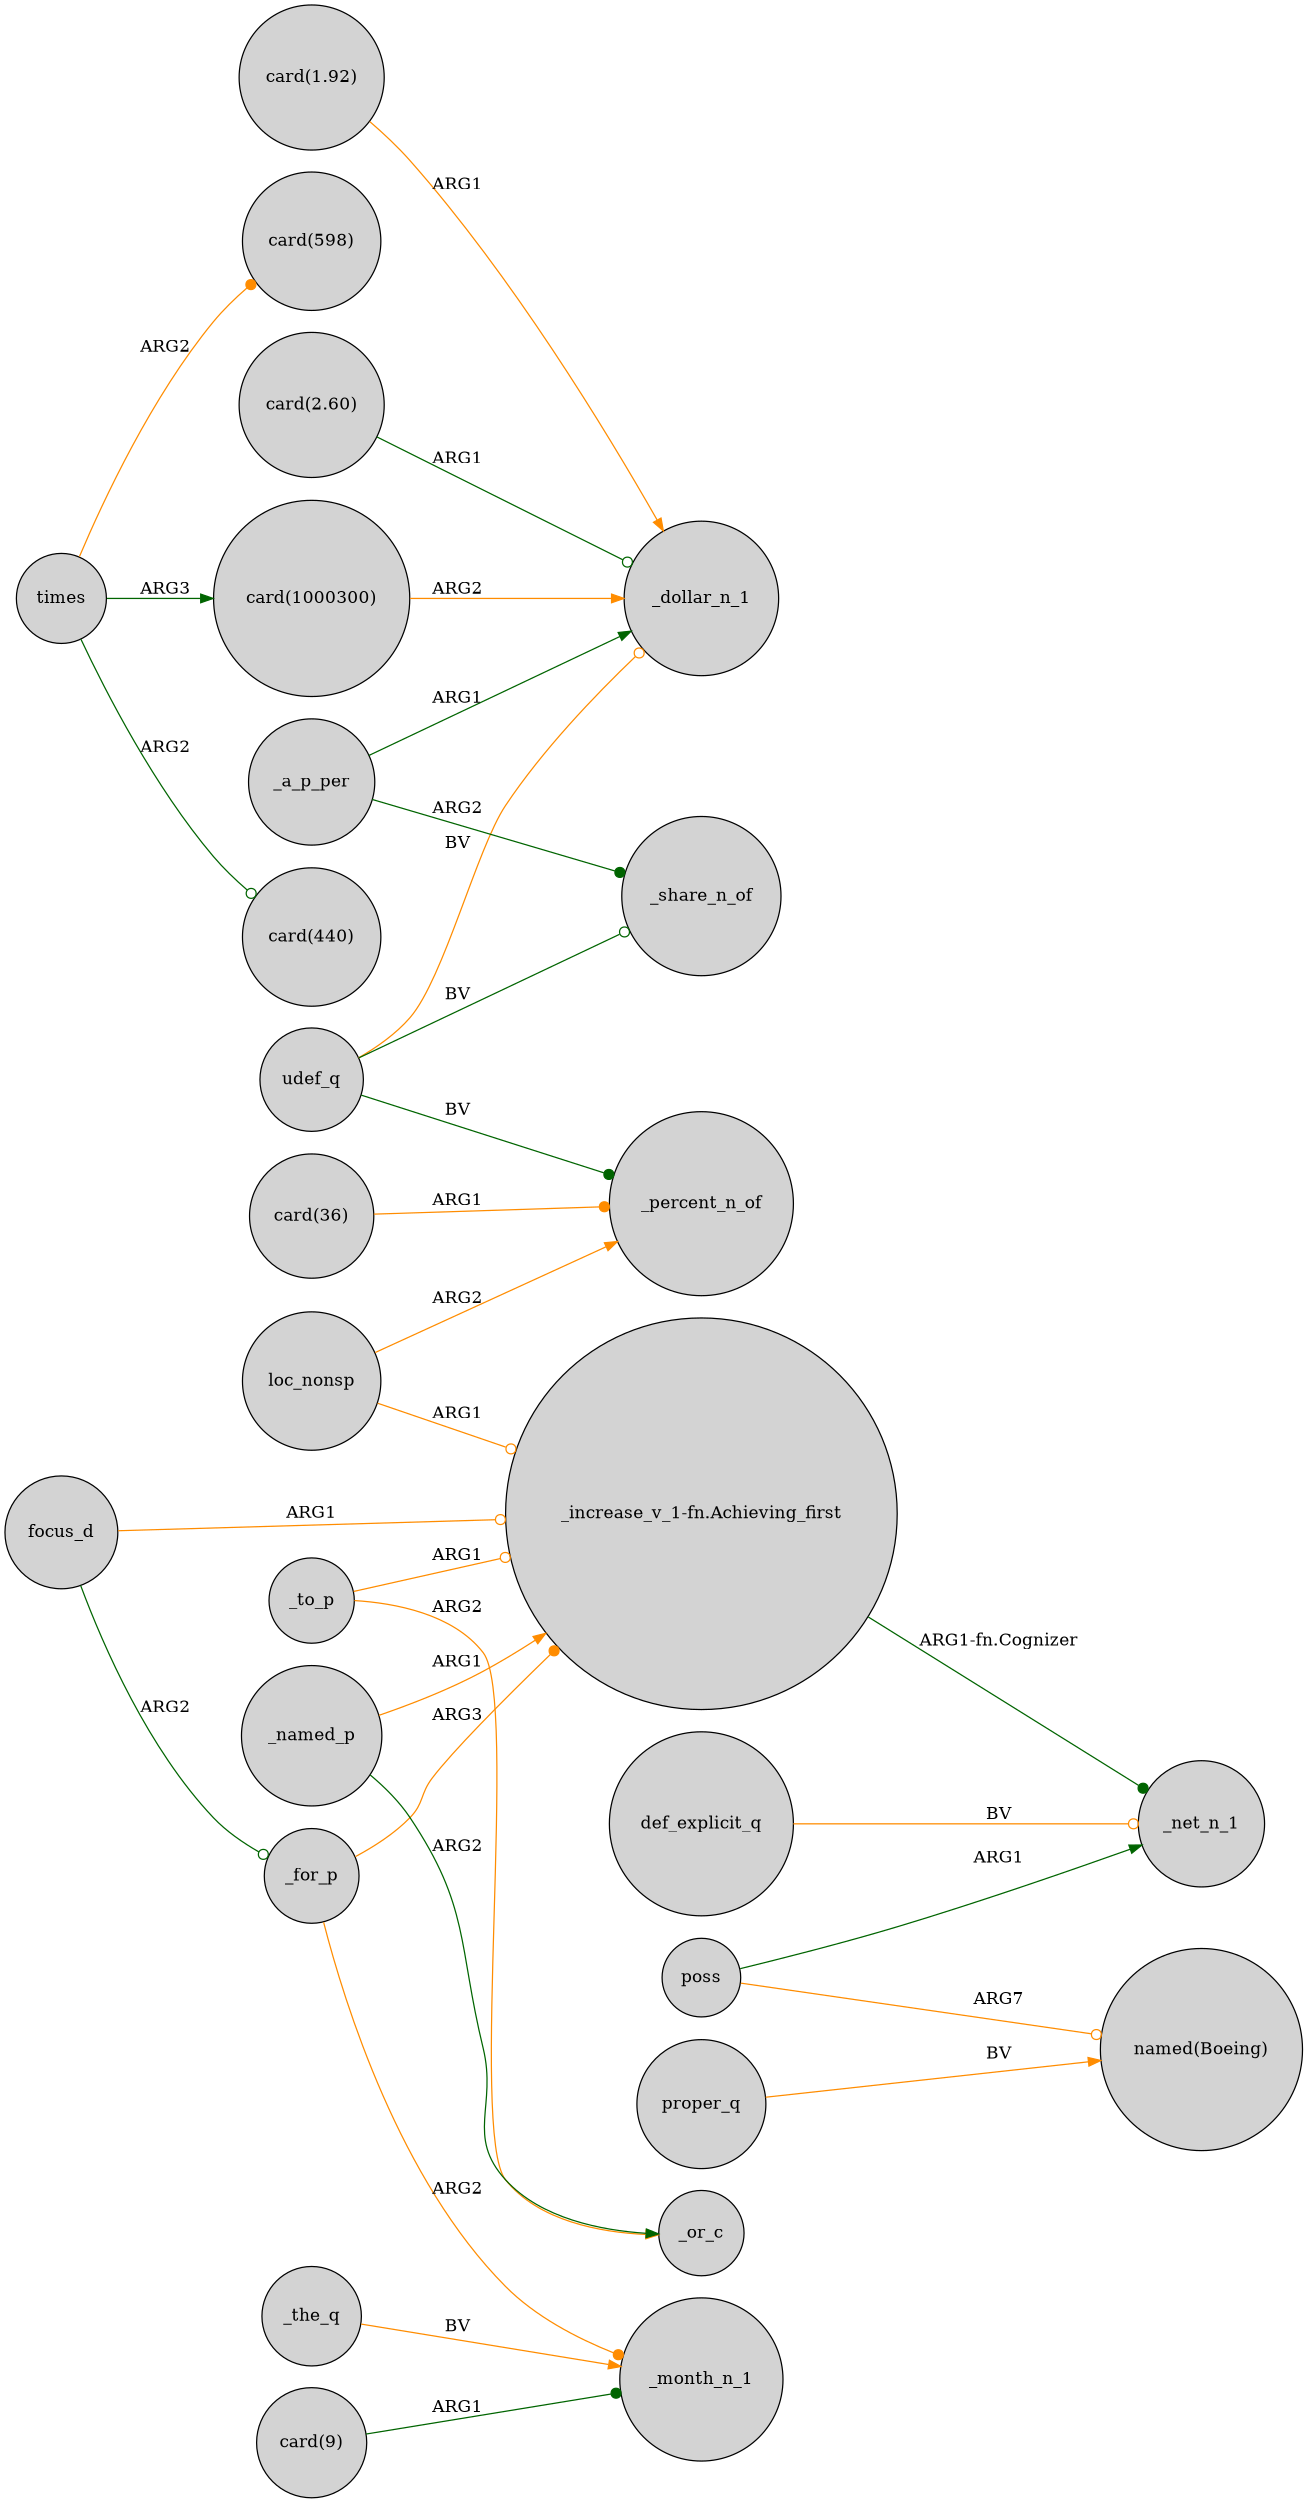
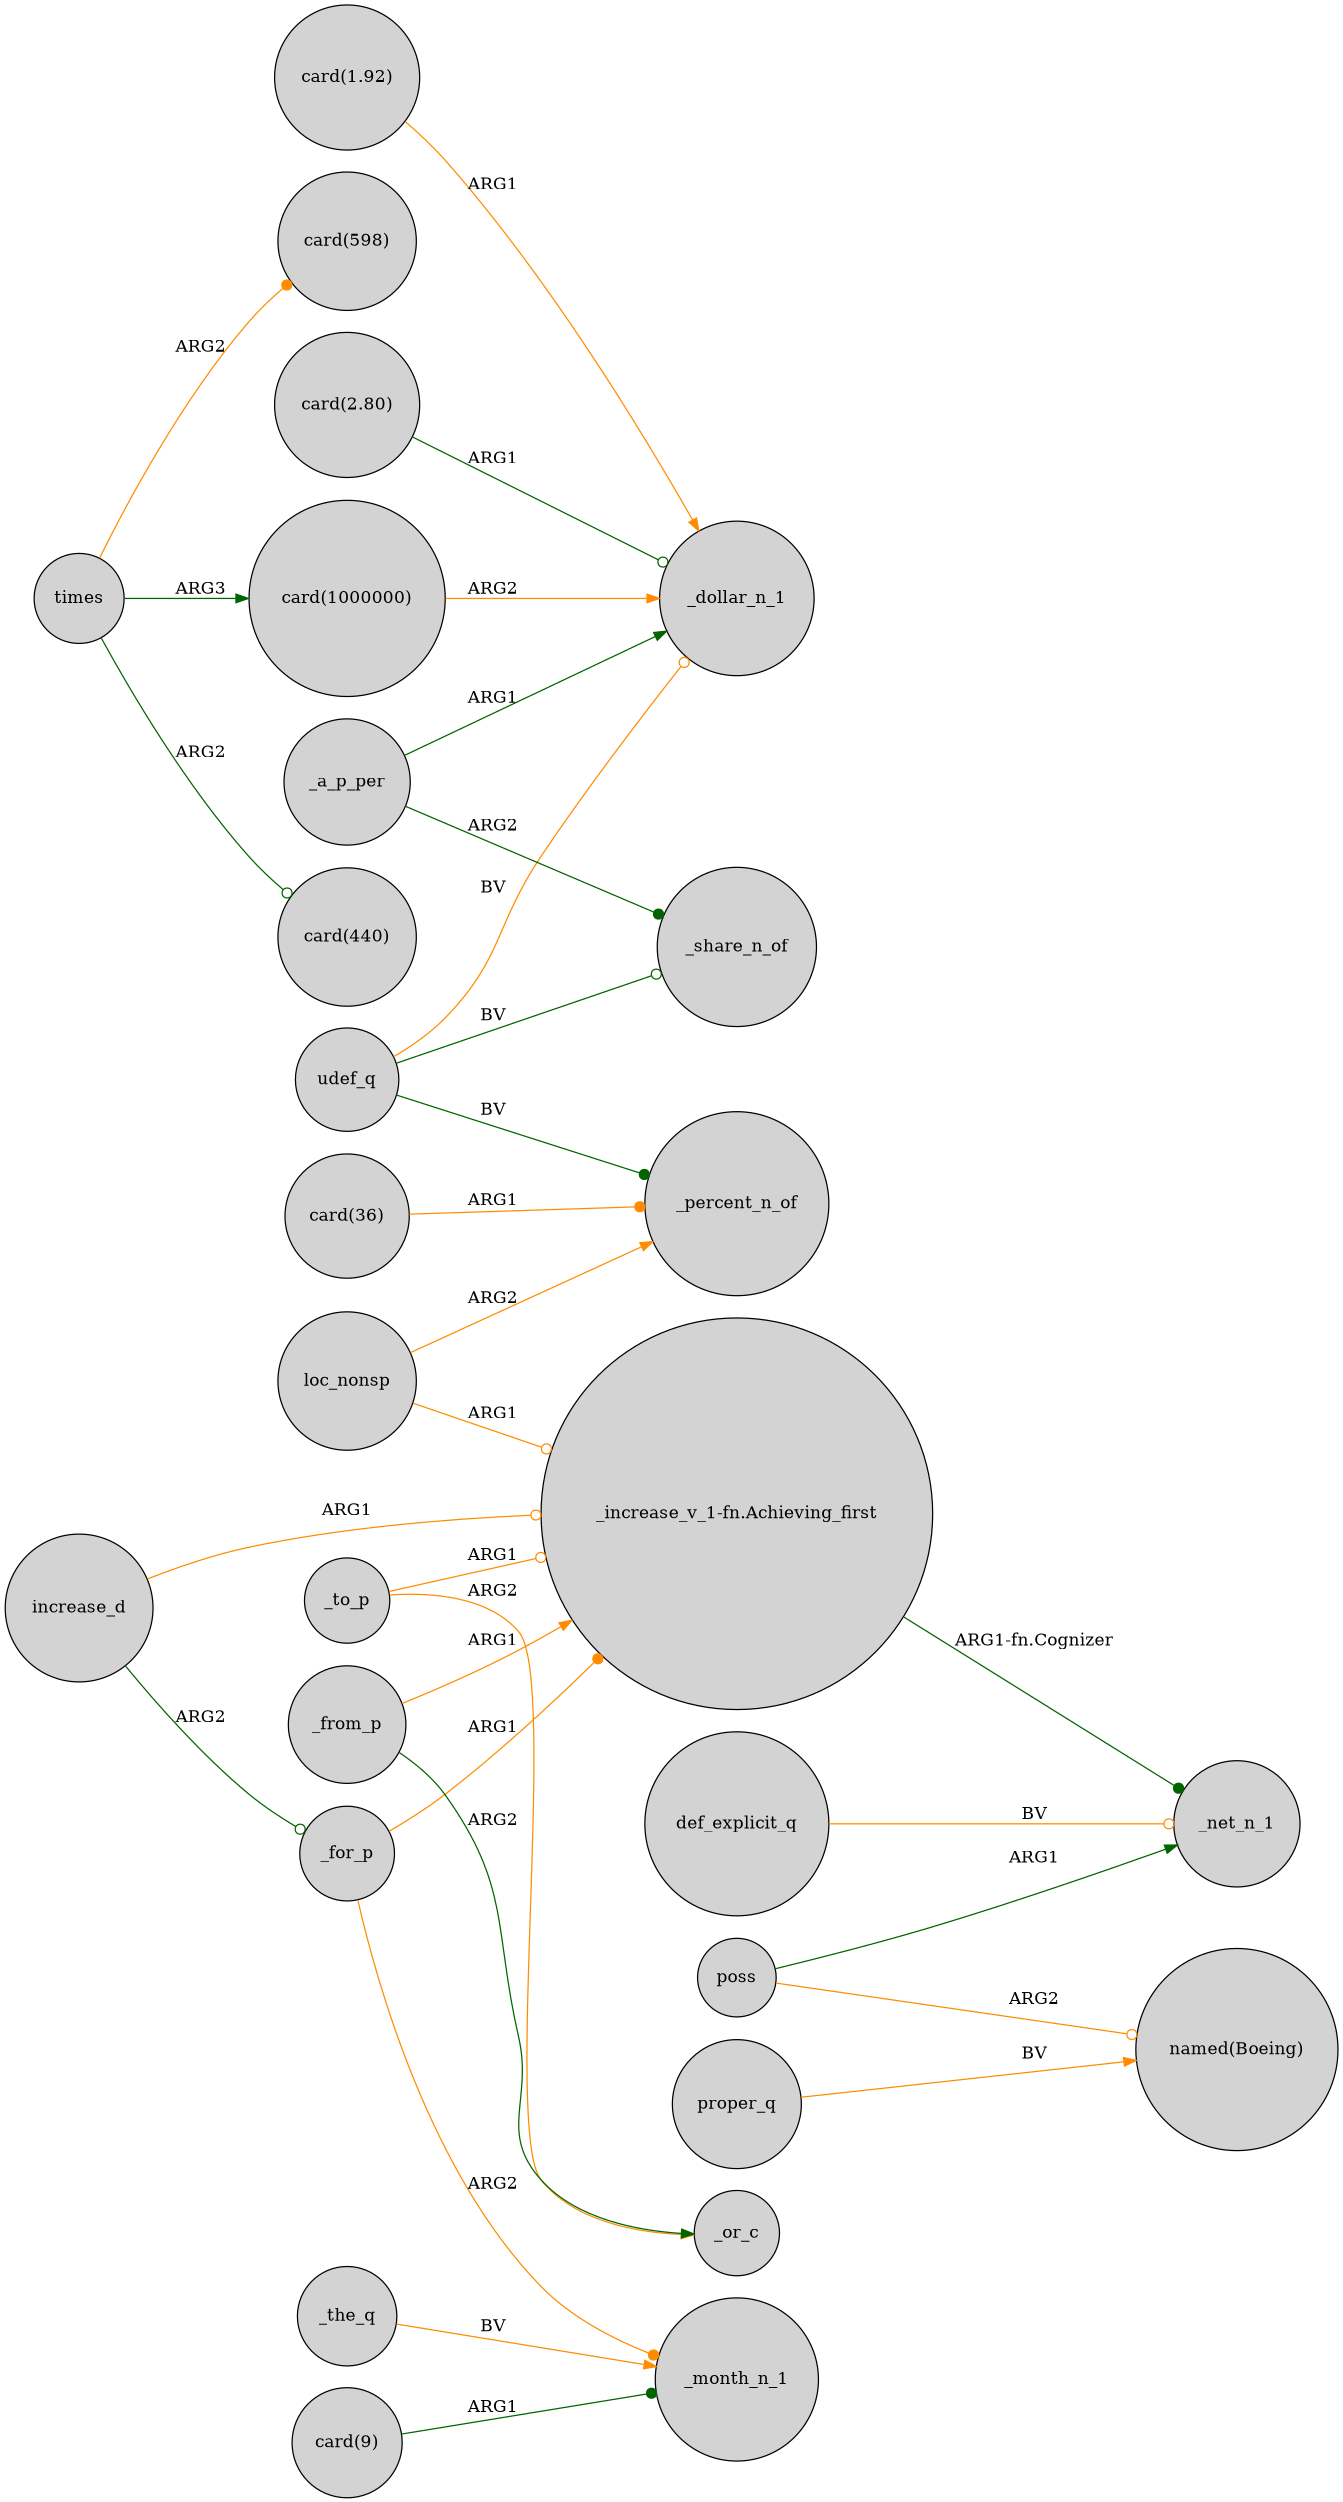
node "card(2.60)": label "card(2.60)" -> "card(2.80)"
node "card(1000300)": label "card(1000300)" -> "card(1000000)"
node "focus_d": label "focus_d" -> "increase_d"
edge "_for_p" -> "_increase_v_1-fn.Achieving_first": label "ARG3" -> "ARG1"
node "_named_p": label "_named_p" -> "_from_p"
edge "poss" -> "named(Boeing)": label "ARG7" -> "ARG2"
